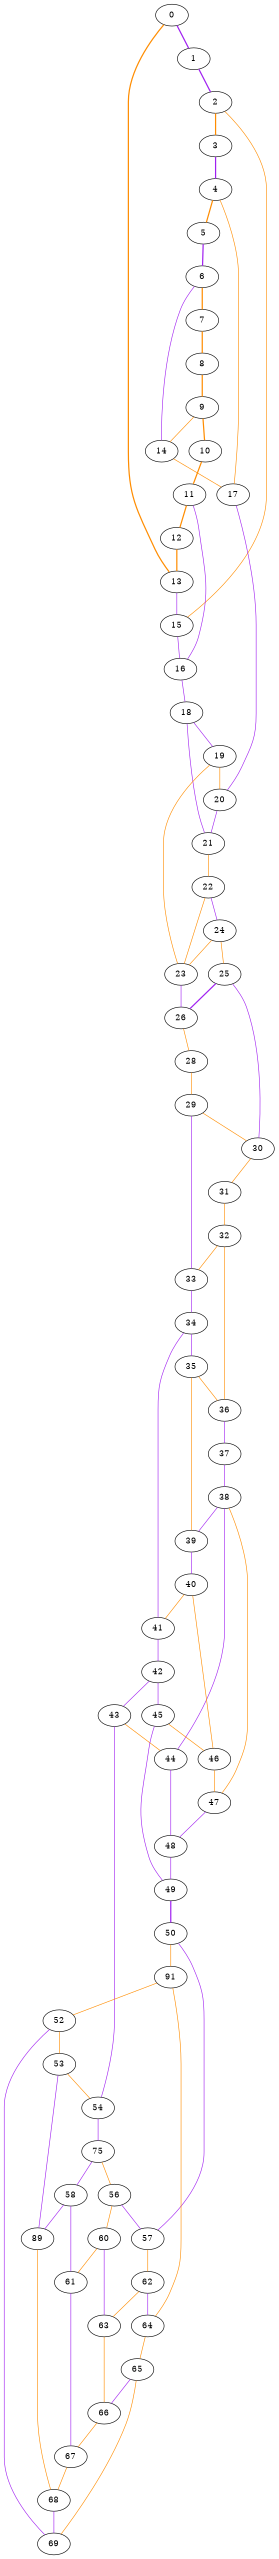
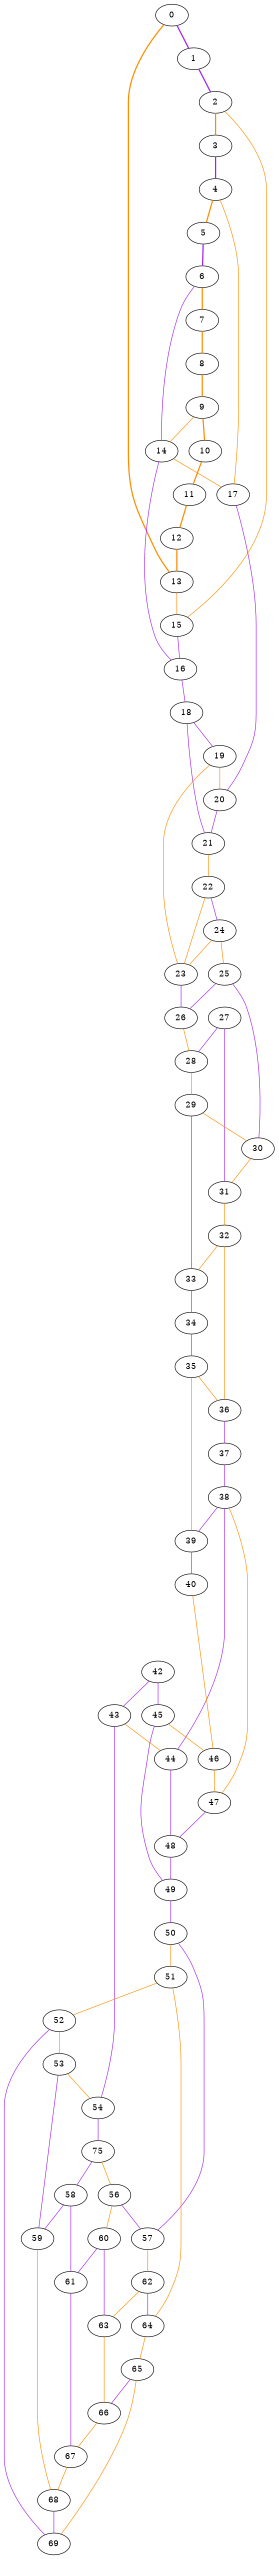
edge "11" -- "16": now "14" -- "16"
edge "13" -- "15": color purple -> darkorange
edge "25" -- "26": style bold -> solid
node "27": added
node "41": removed
edge "49" -- "50": style bold -> solid
node "91": label "91" -> "51"
node "89": label "89" -> "59"
edge "60" -- "61": color darkorange -> purple
